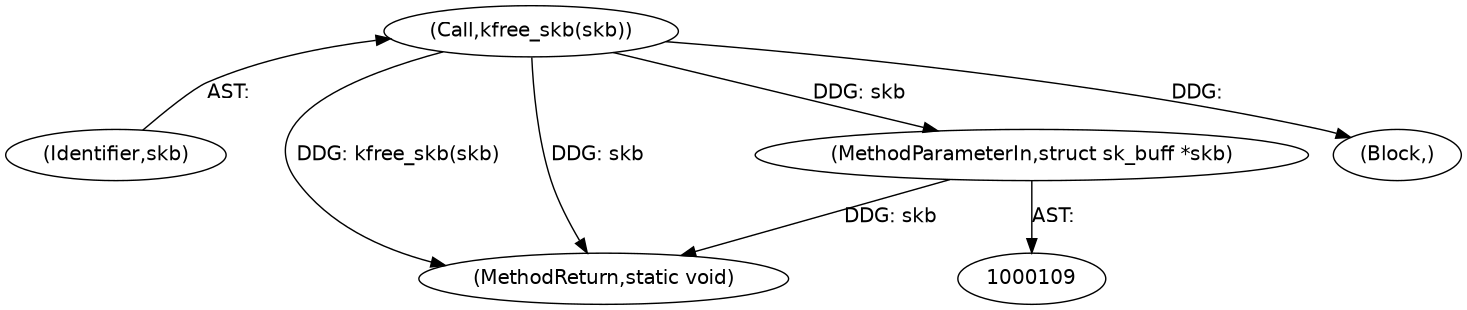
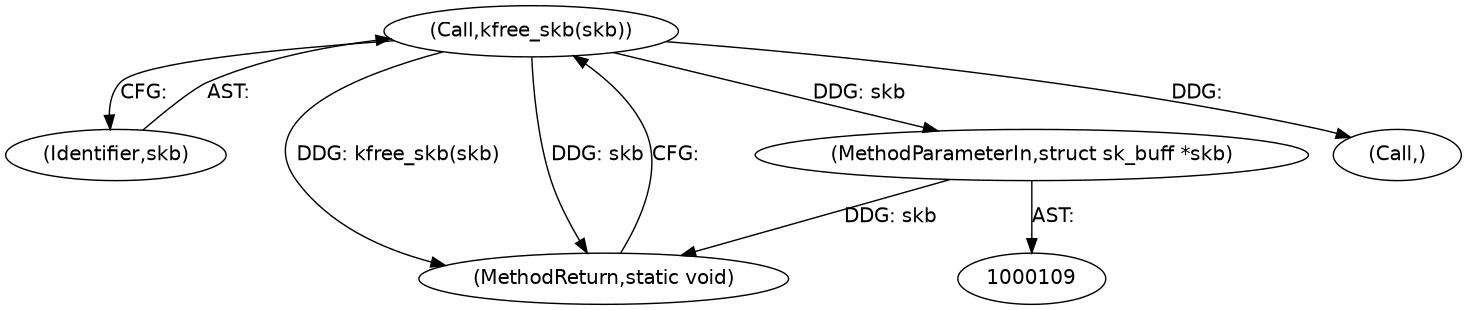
edge "(Call,kfree_skb(skb))" -> "(Identifier,skb)": added, label "CFG:"
edge "(MethodReturn,static void)" -> "(Call,kfree_skb(skb))": added, label "CFG:"
node "(Block,)": label "(Block,)" -> "(Call,)"
